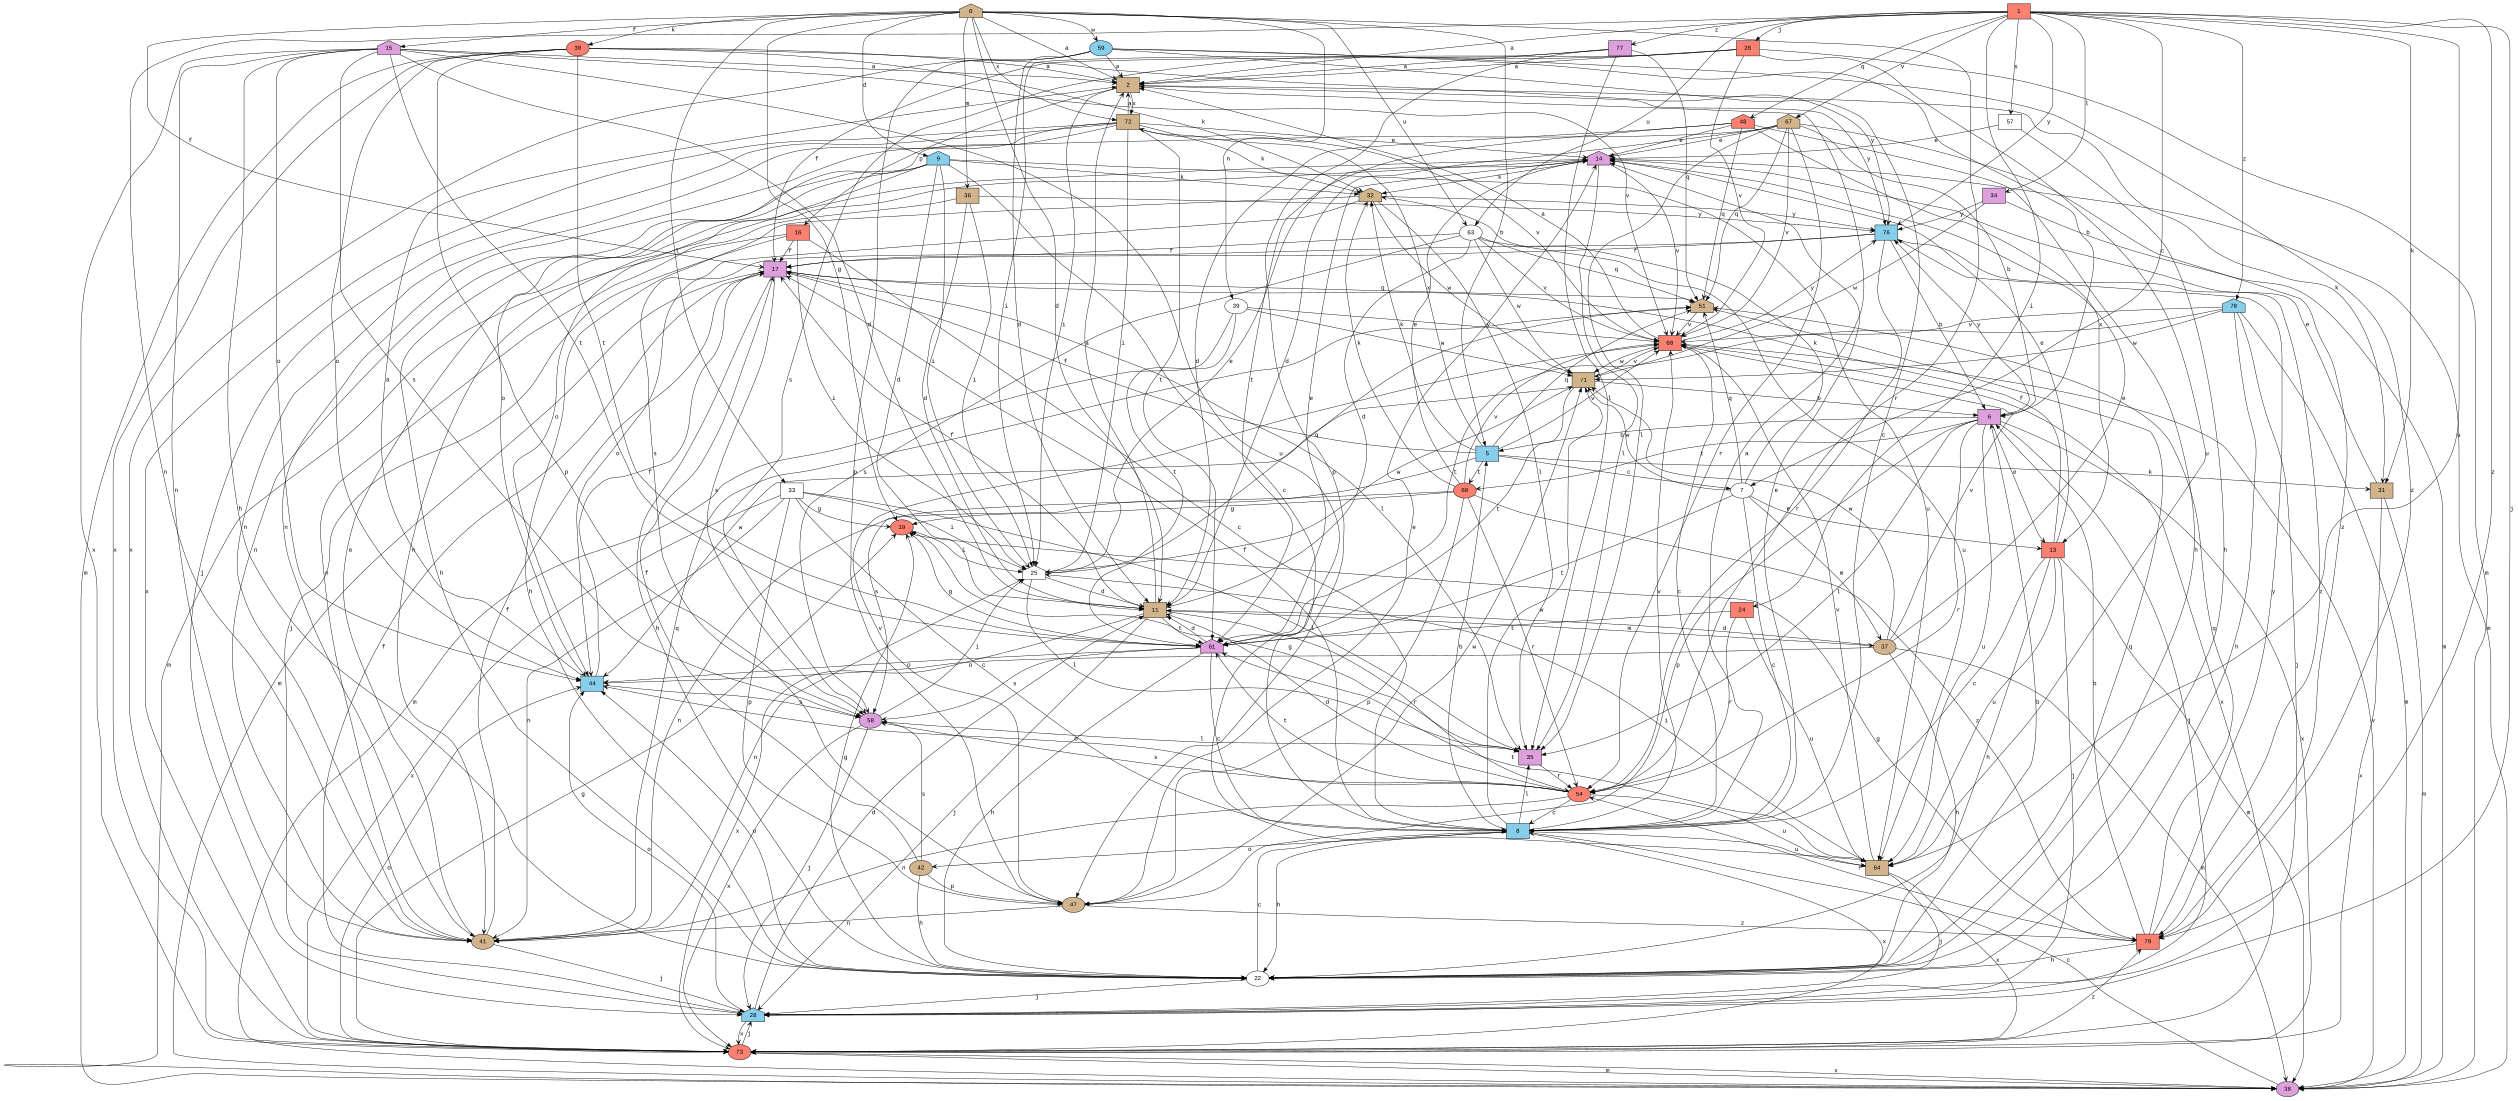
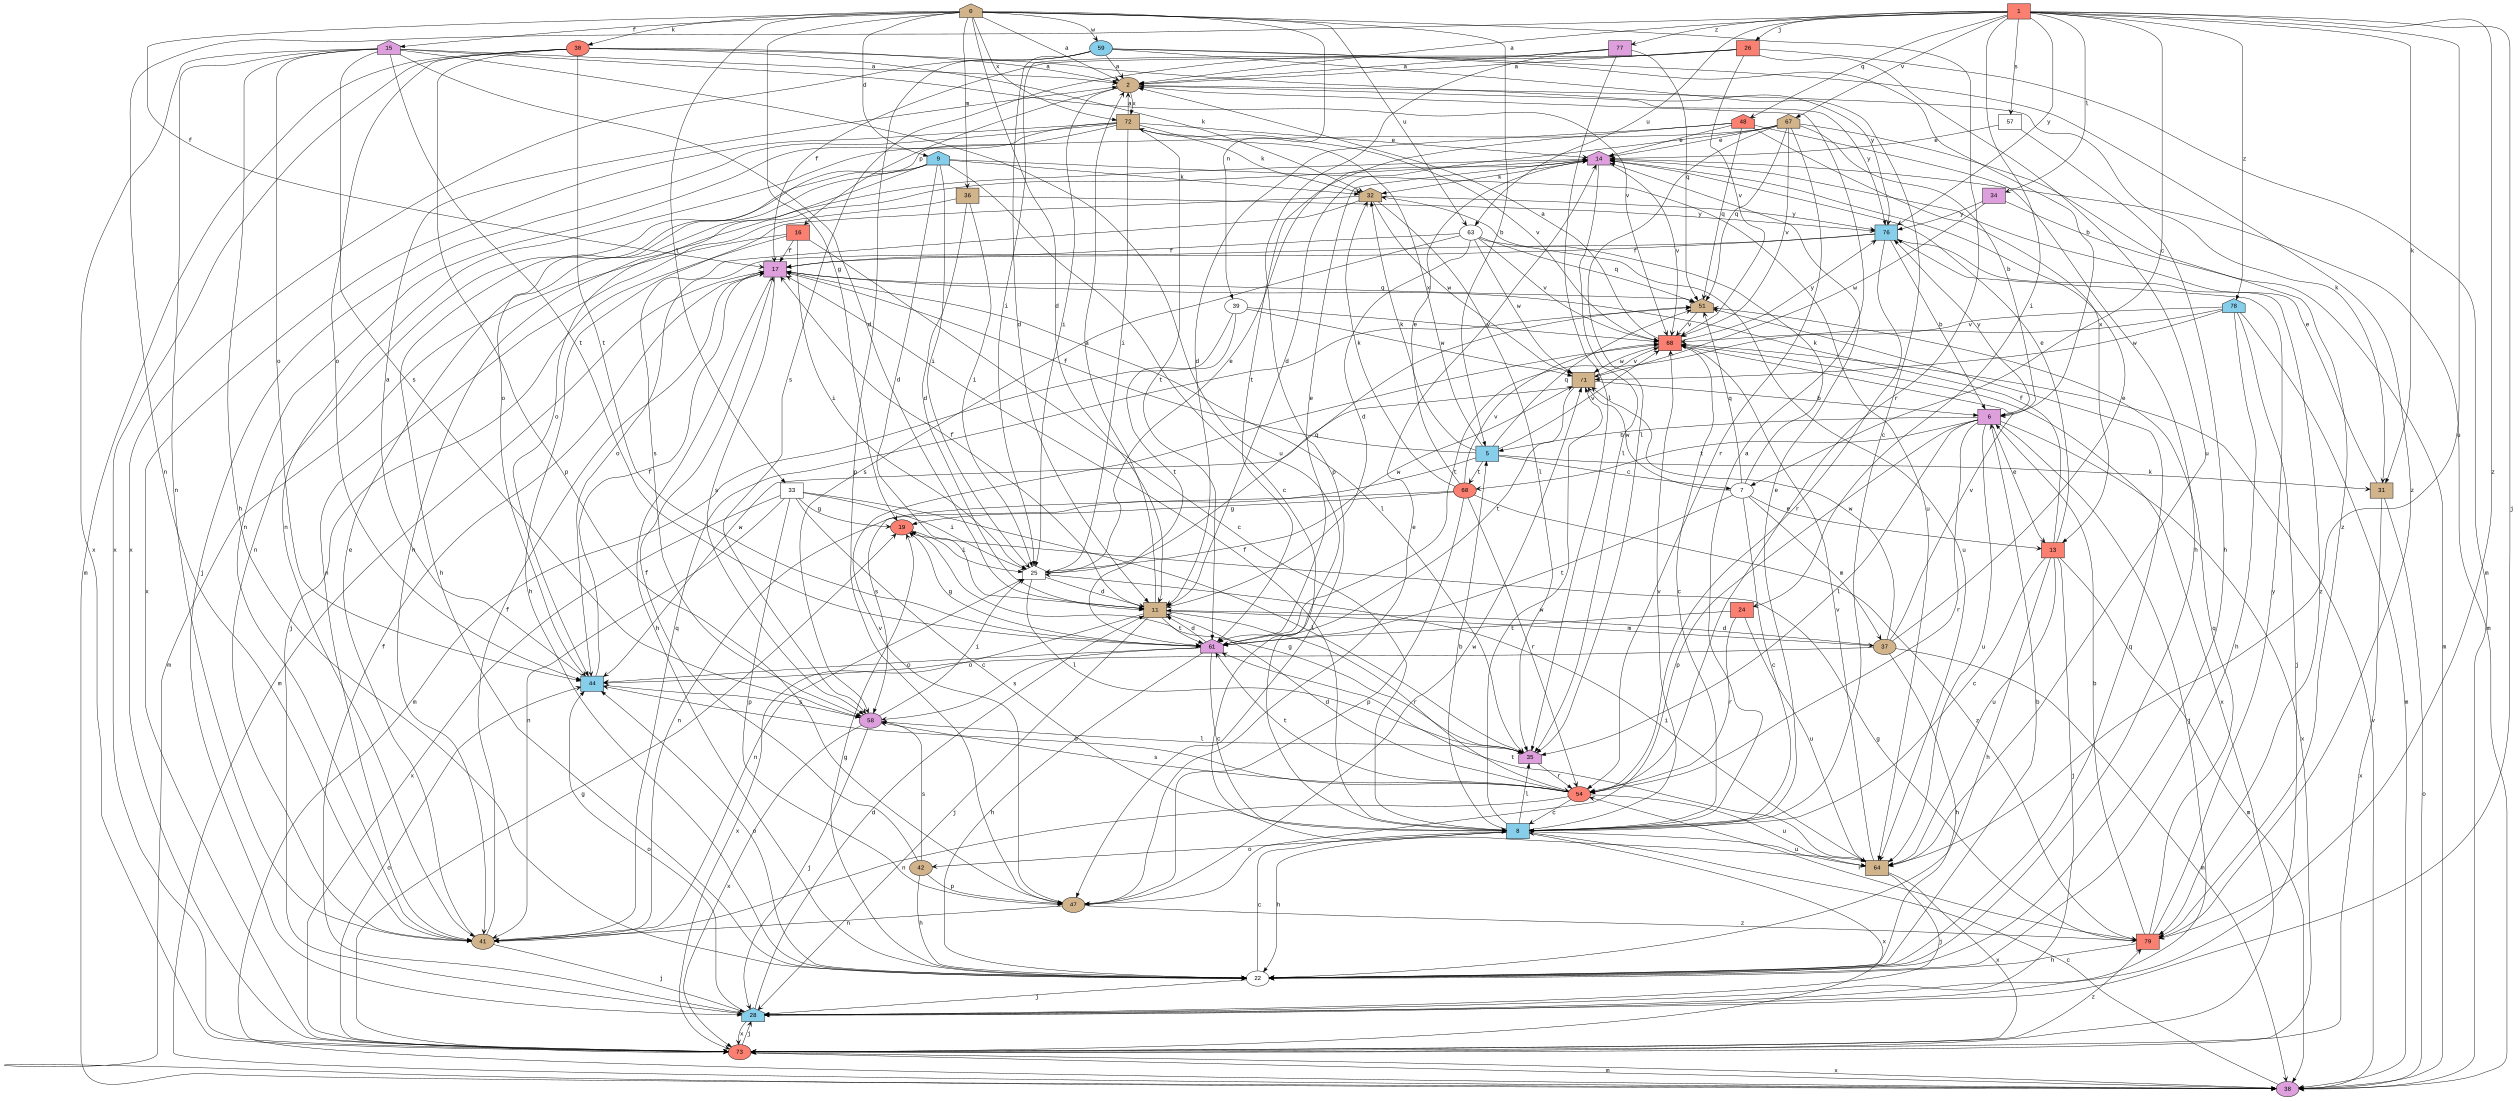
node "2": shape box -> ellipse
node "35": shape box -> house
edge "31" -> "38": label "m" -> "o"
